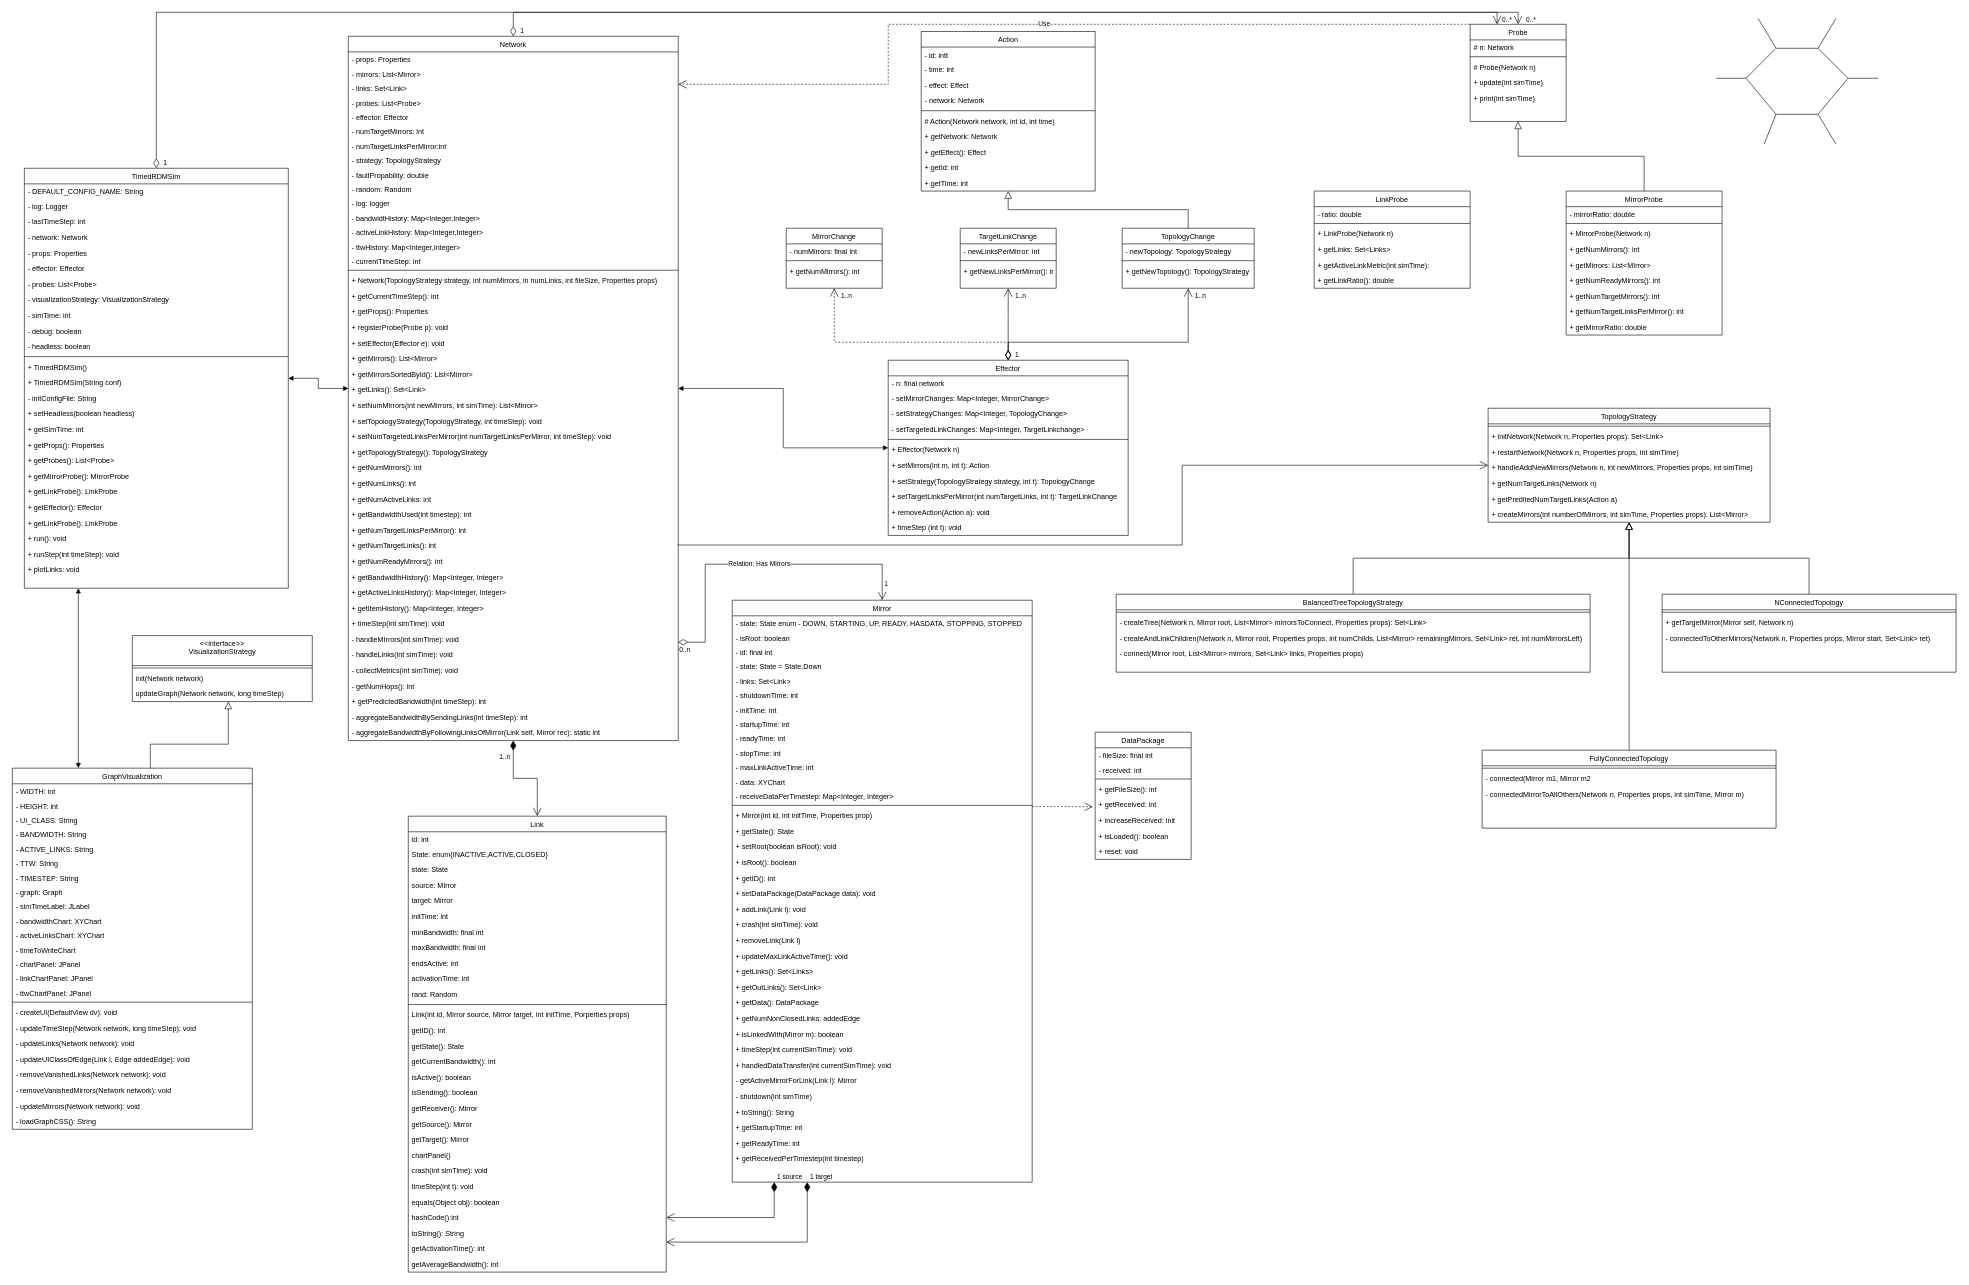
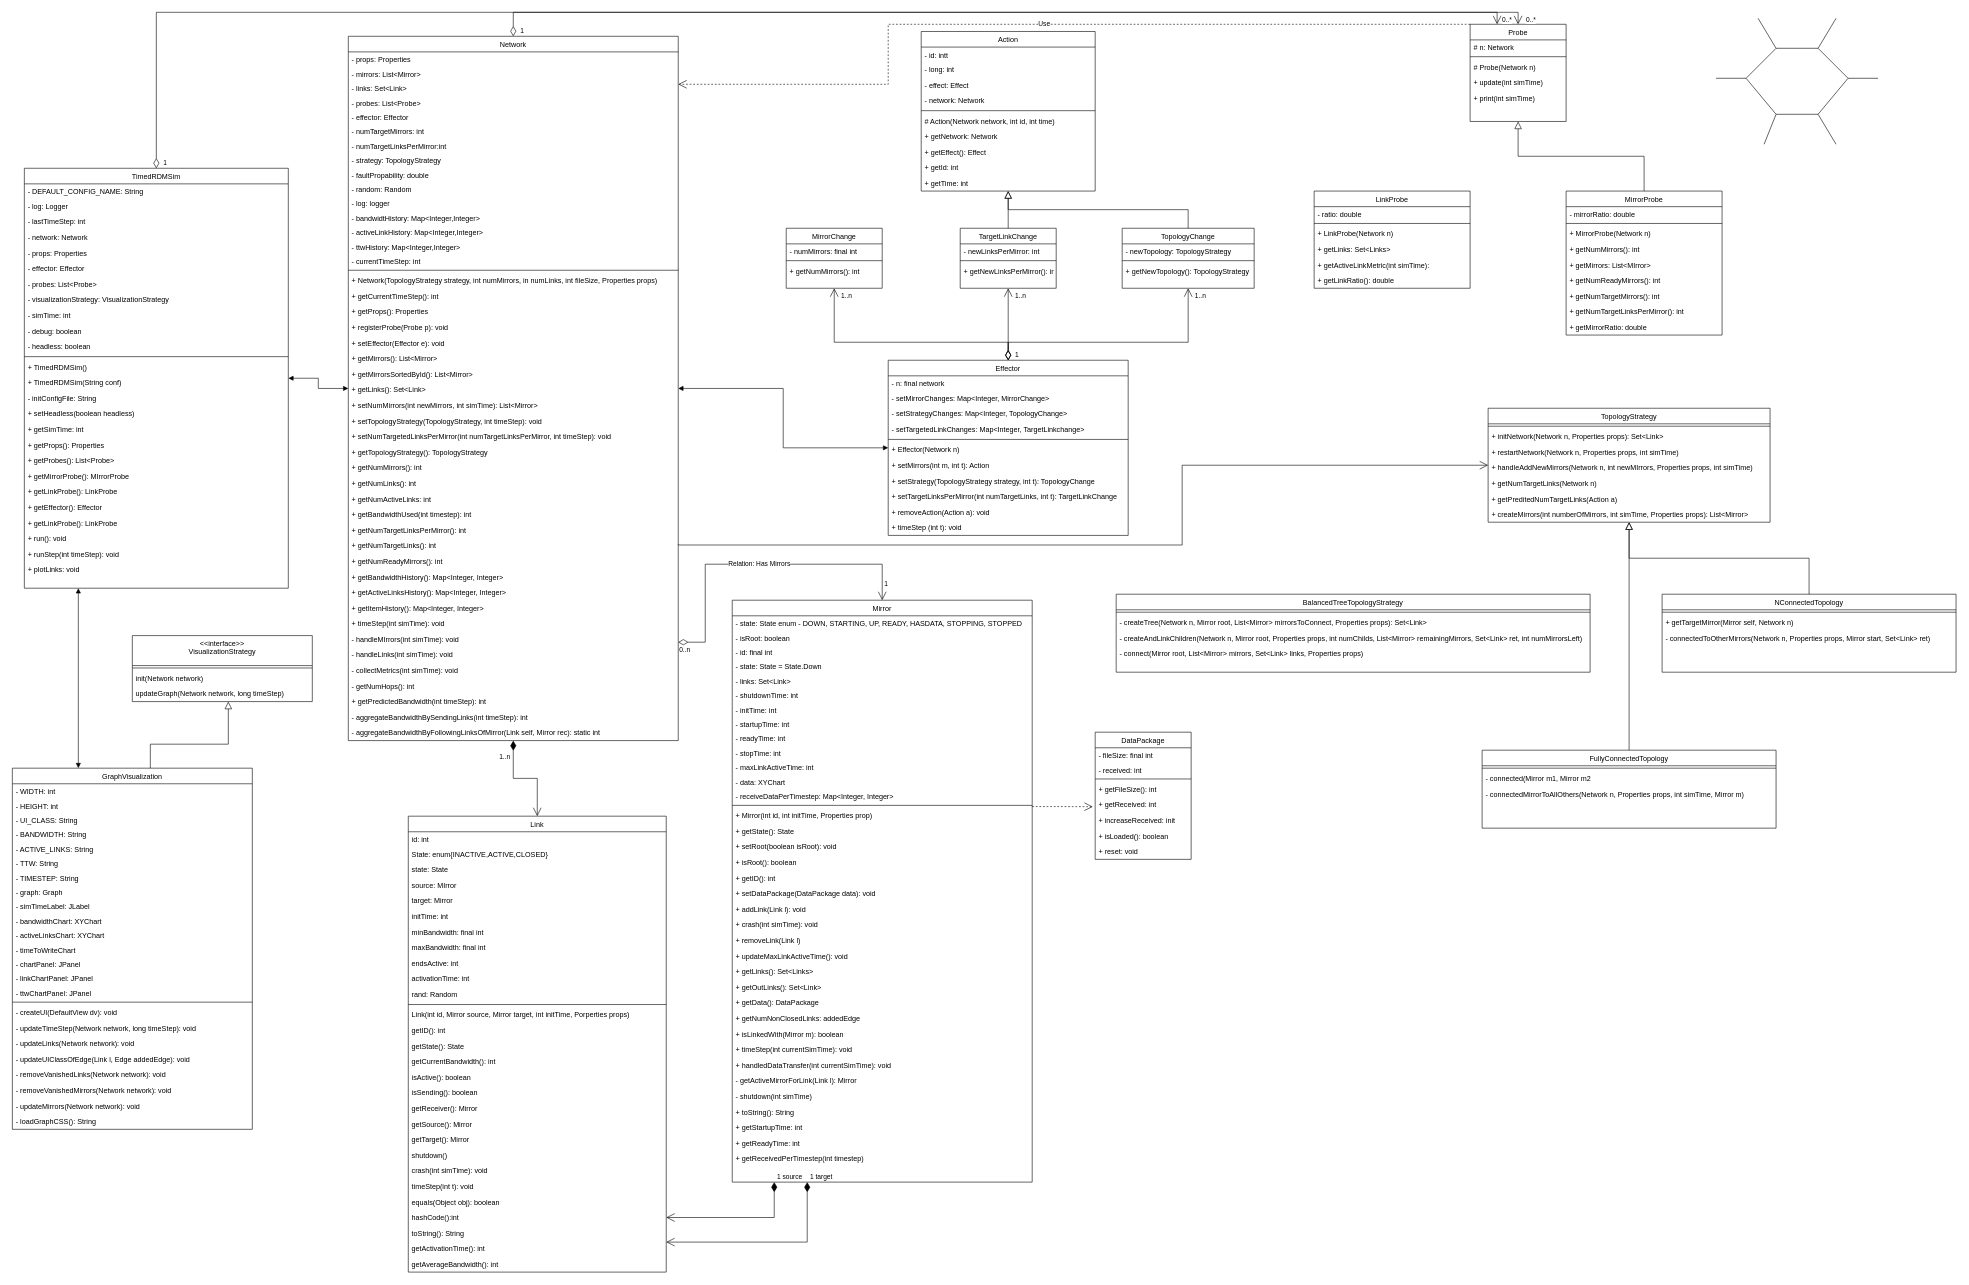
node "- time: int": label "- time: int" -> "- long: int"
edge "TargetLinkChange" -> "Action": added
edge "MirrorChange" -- "Effector": style dashed -> solid
edge "BalancedTreeTopologyStrategy" -> "TopologyStrategy": removed
node "chartPanel()": label "chartPanel()" -> "shutdown()"
